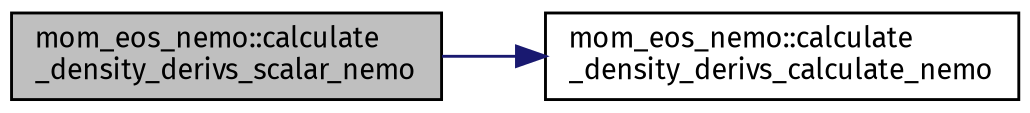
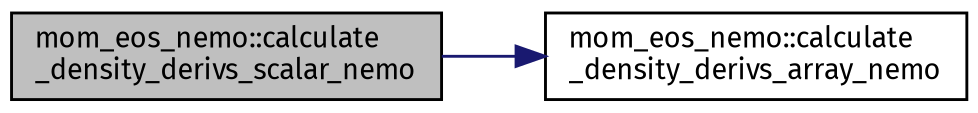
node "mom_eos_nemo::calculate _density_derivs_calculate_nemo": label "mom_eos_nemo::calculate _density_derivs_calculate_nemo" -> "mom_eos_nemo::calculate _density_derivs_array_nemo"
